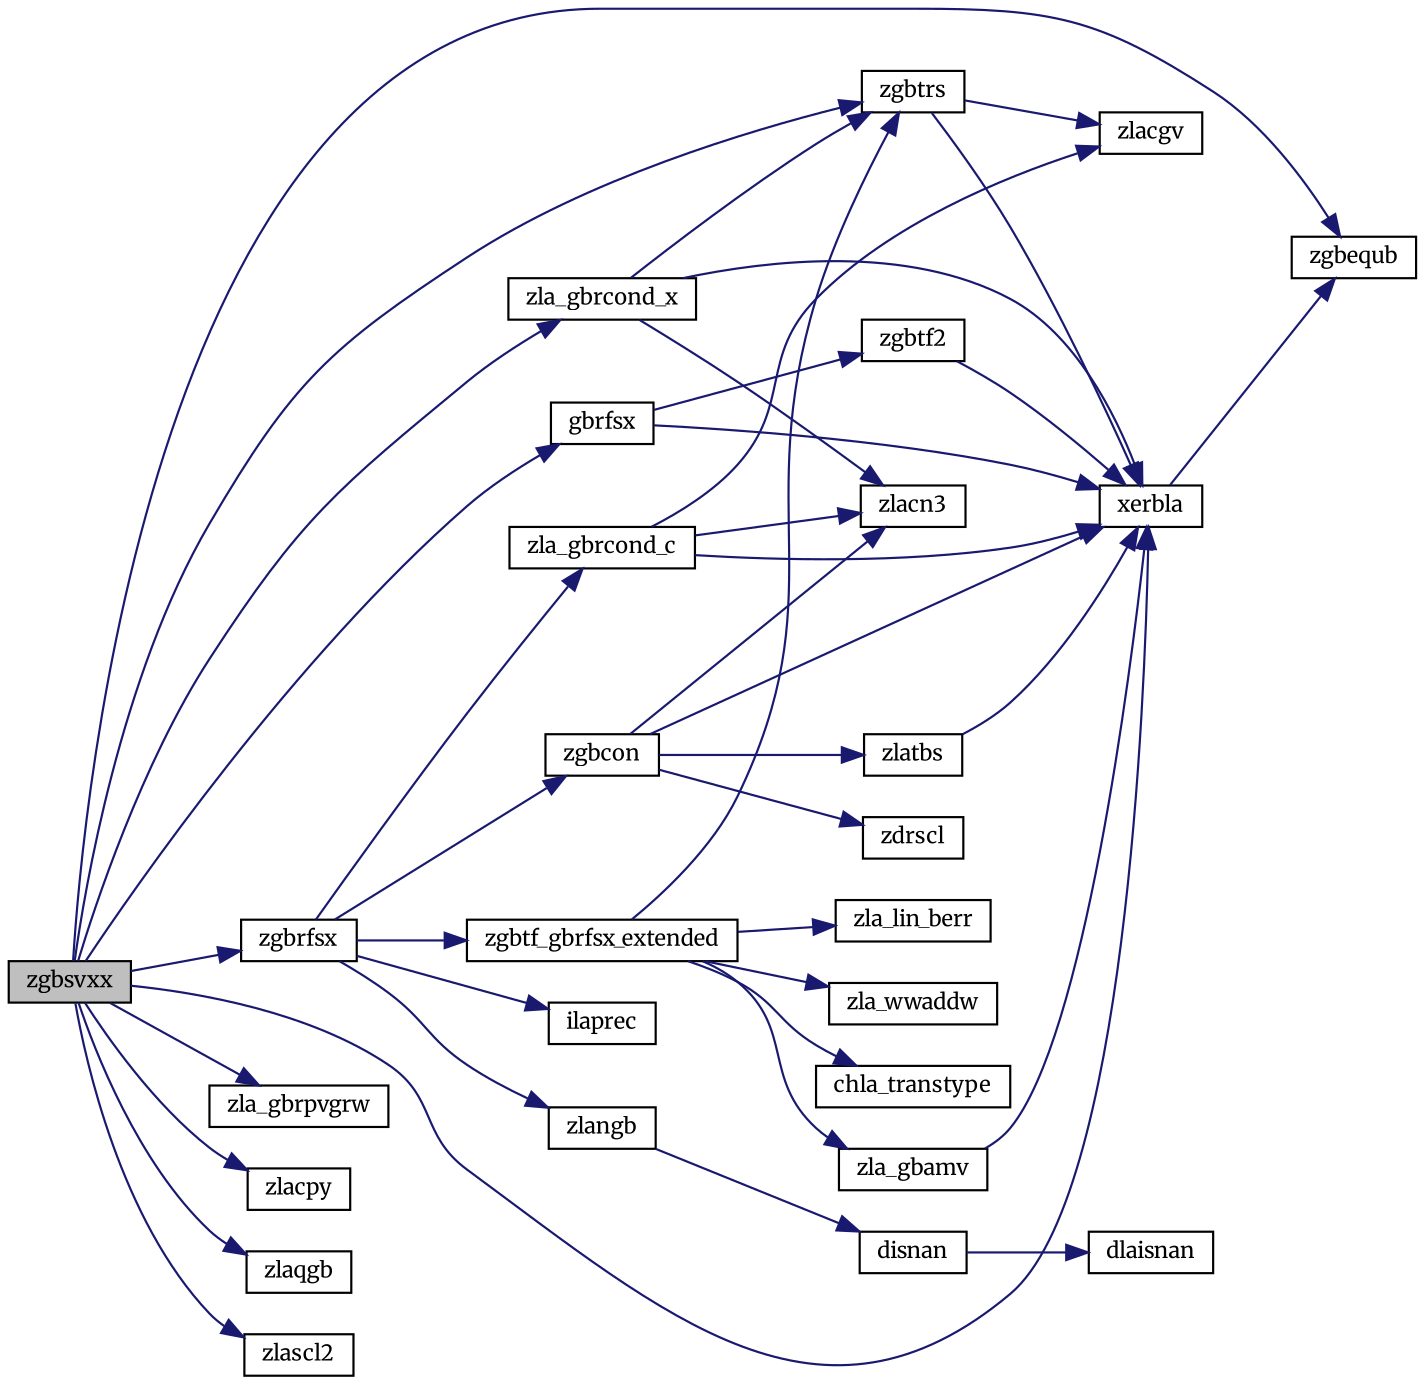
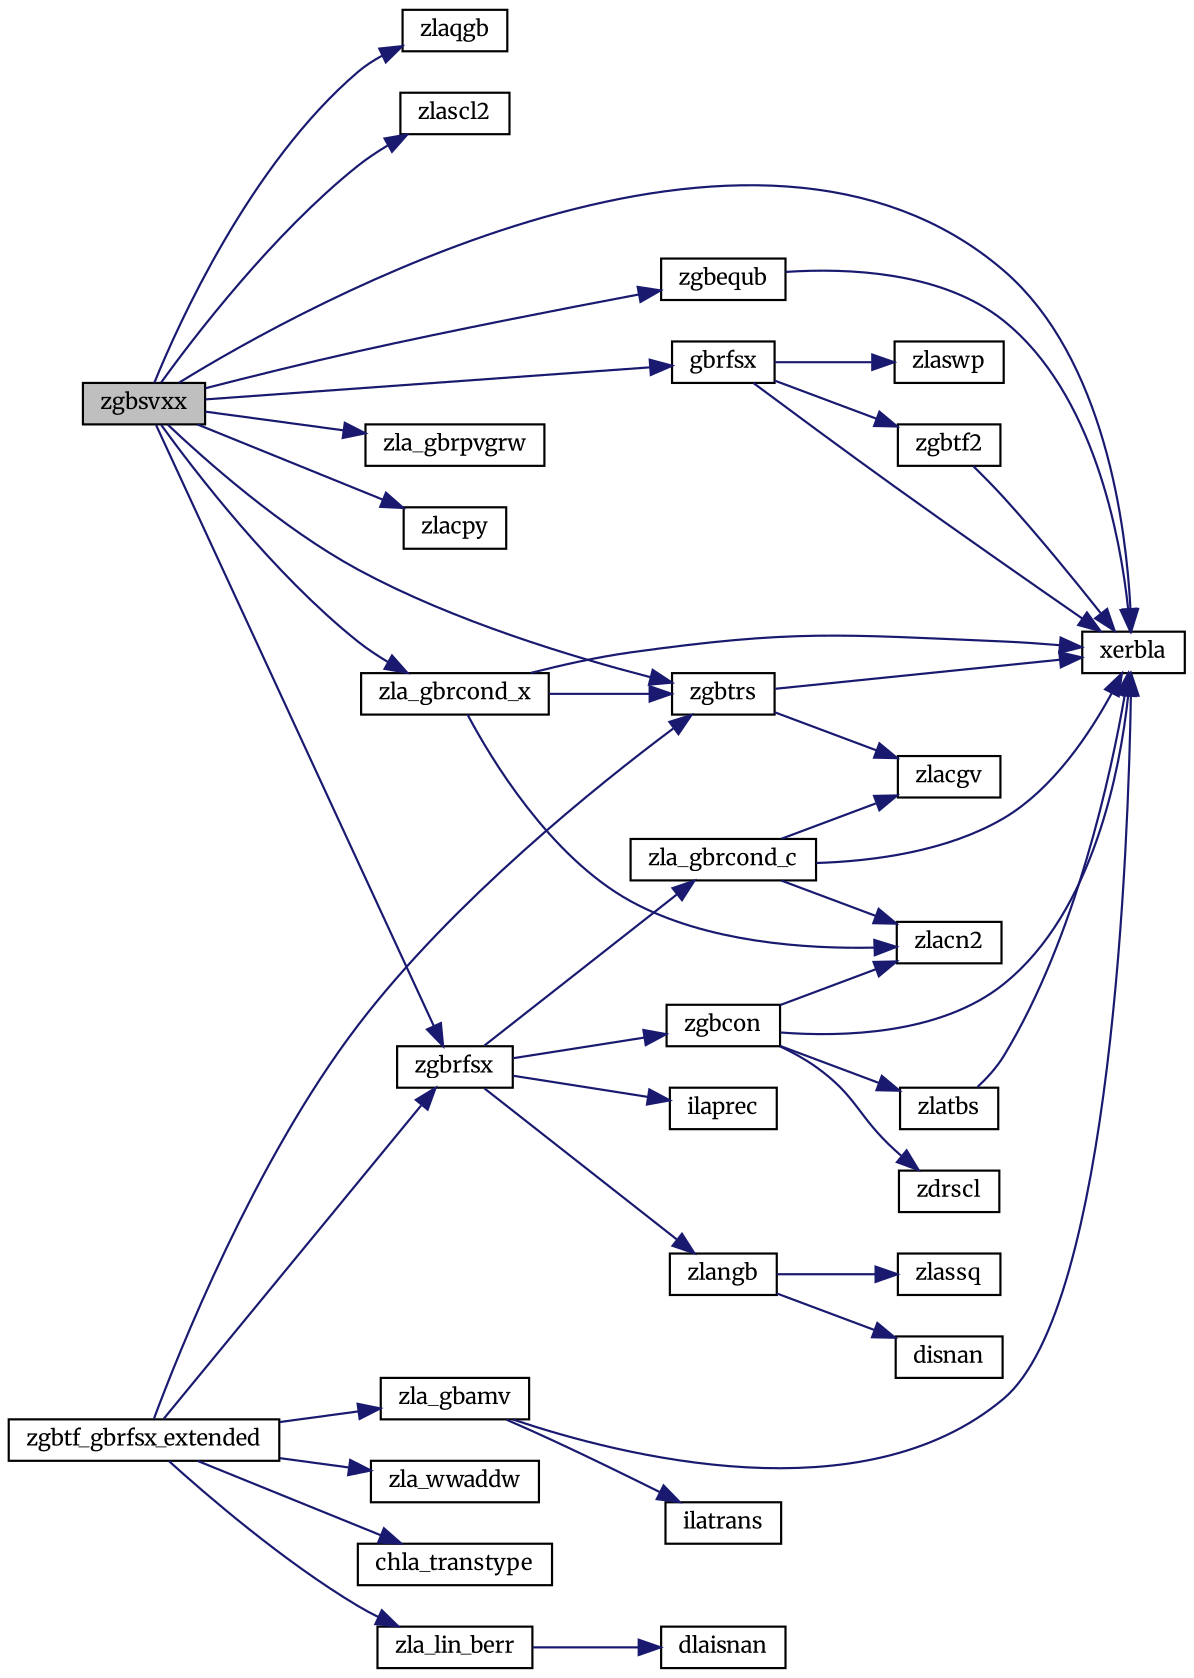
node "zlaswp": added
edge "xerbla" -> "zgbequb": reversed
node "zlacn3": label "zlacn3" -> "zlacn2"
edge "zgbrfsx" -> "zgbtf_gbrfsx_extended": reversed
edge "disnan" -> "dlaisnan": now "zla_lin_berr" -> "dlaisnan"
node "zlassq": added
node "ilatrans": added
